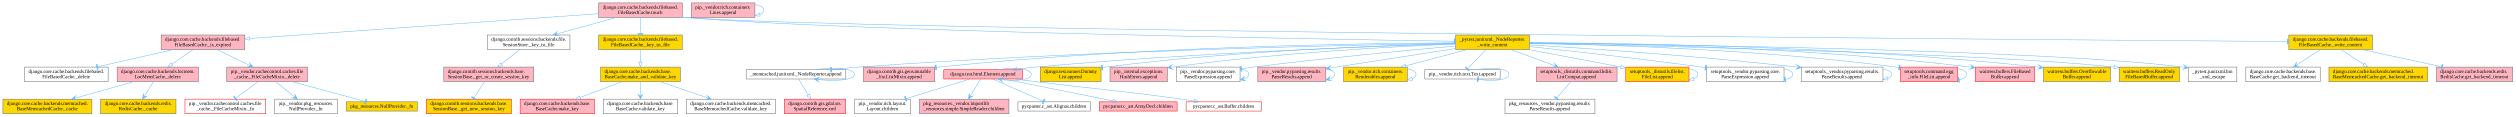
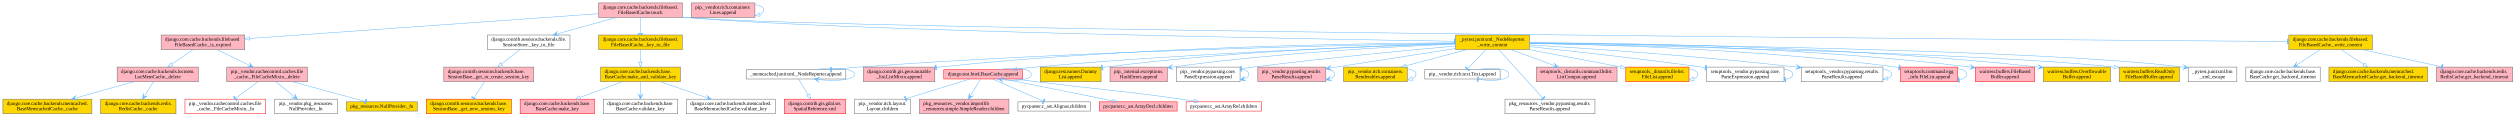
node "django.core.cache.backends.filebased. FileBasedCache._delete": removed
node "django.test.html.Element.append": label "django.test.html.Element.append" -> "django.test.html.BaseCache.append"
edge "setuptools._distutils.command.bdist. ListCompat.append" -> "pkg_resources._vendor.pyparsing.results. ParseResults.append": now "_pytest.junitxml._NodeReporter. _write_content" -> "pkg_resources._vendor.pyparsing.results. ParseResults.append"
node "pycparser.c_ast.Buffer.children": label "pycparser.c_ast.Buffer.children" -> "pycparser.c_ast.ArrayRef.children"
